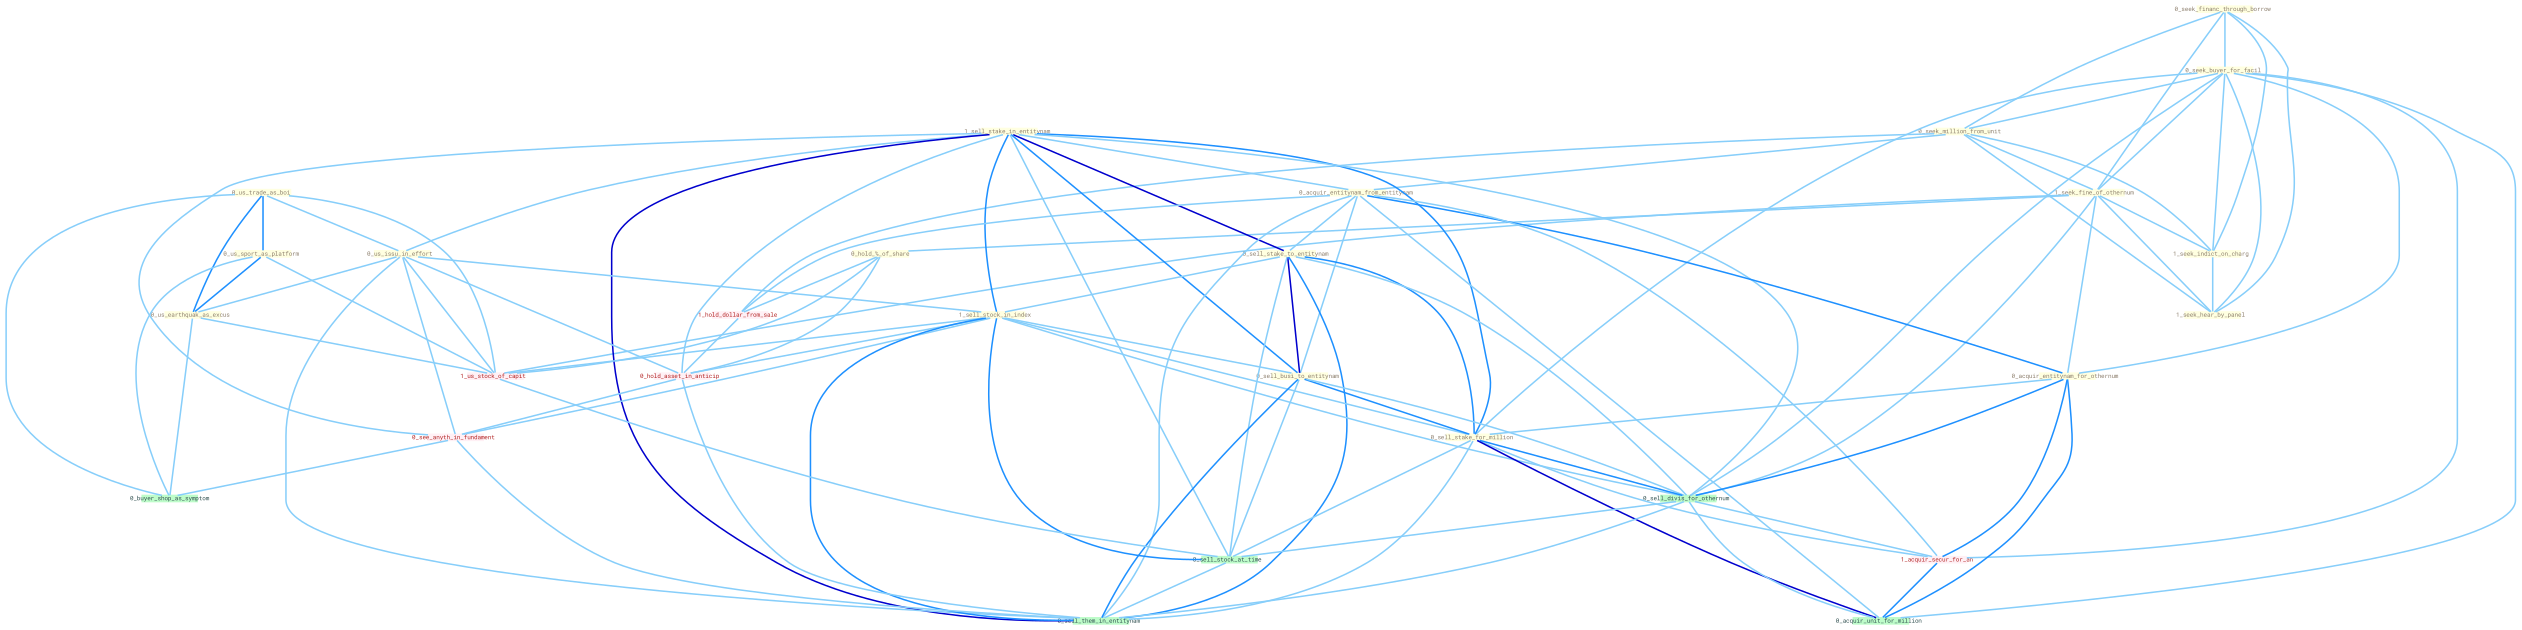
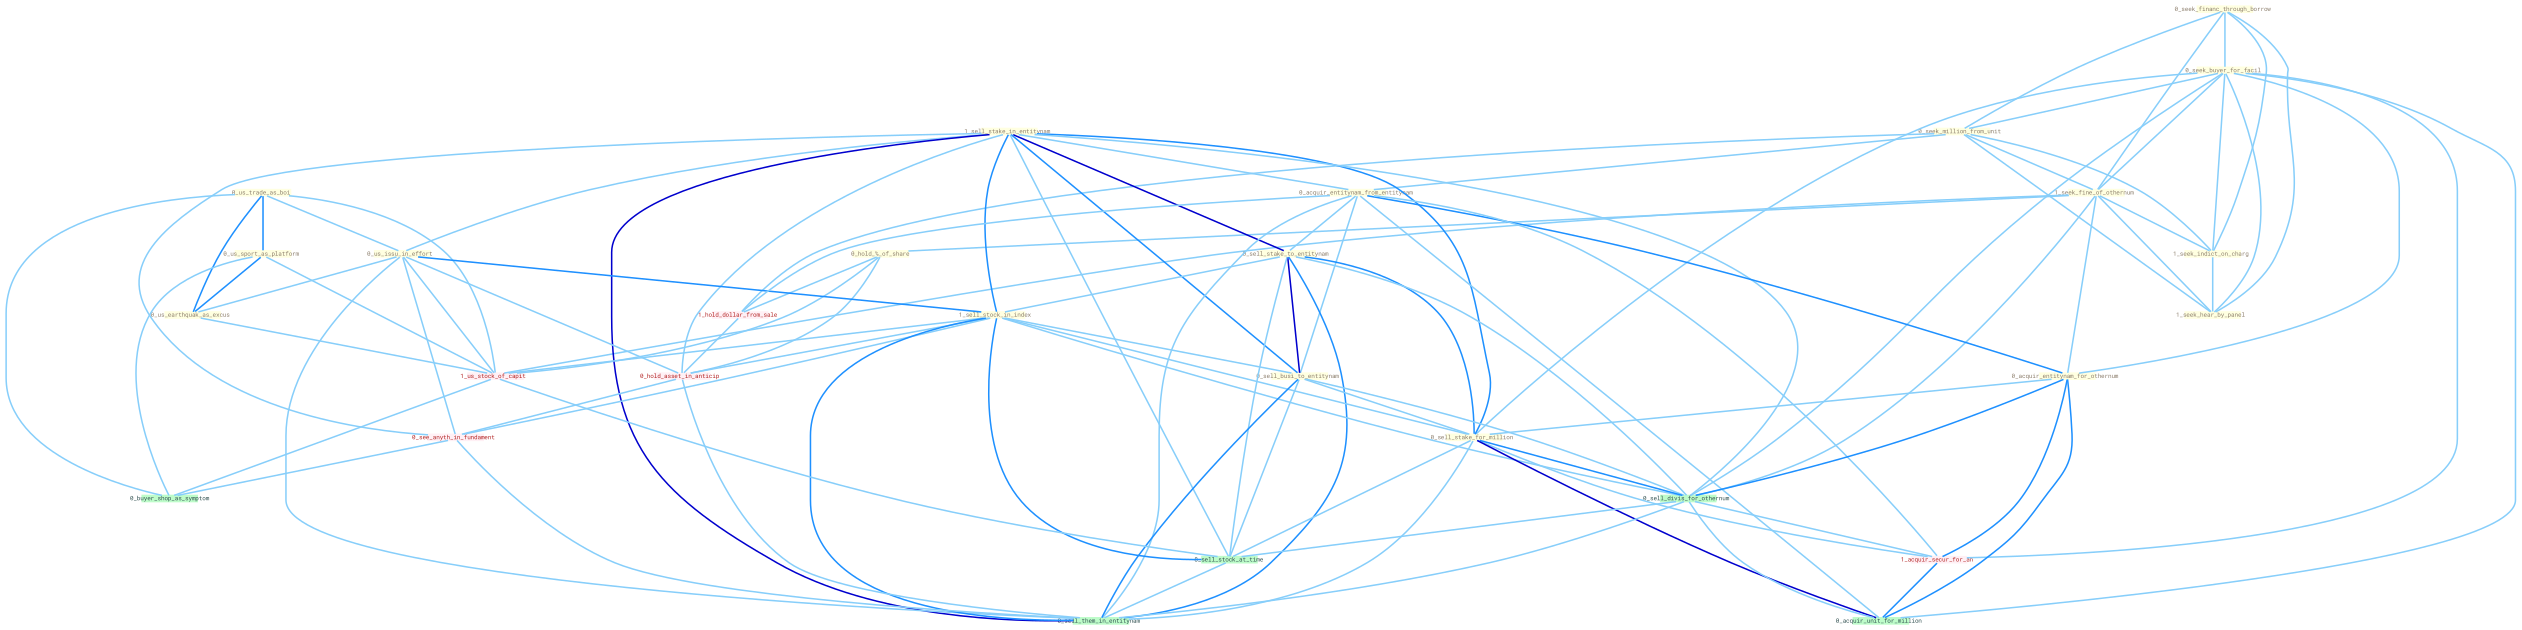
edge "0_us_issu_in_effort" -- "1_sell_stock_in_index": color #87cefa -> #1e90ff
edge "0_us_earthquak_as_excus" -- "0_buyer_shop_as_symptom": now "1_us_stock_of_capit" -- "0_buyer_shop_as_symptom"
edge "0_sell_busi_to_entitynam" -- "0_sell_stake_for_million": color #1e90ff -> #87cefa
node "0_sell_stock_at_time": label "0_sell_stock_at_time" -> "8_sell_stock_at_time"
